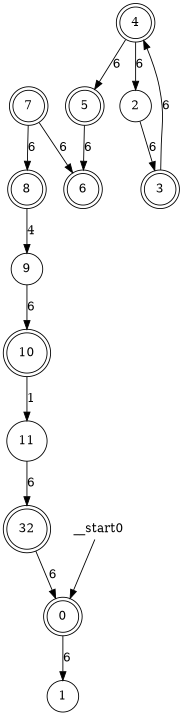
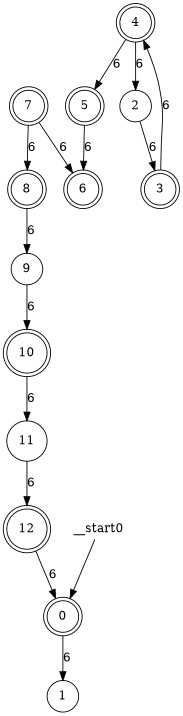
edge "8" -> "9": label "4" -> "6"
edge "10" -> "11": label "1" -> "6"
node "32": label "32" -> "12"
